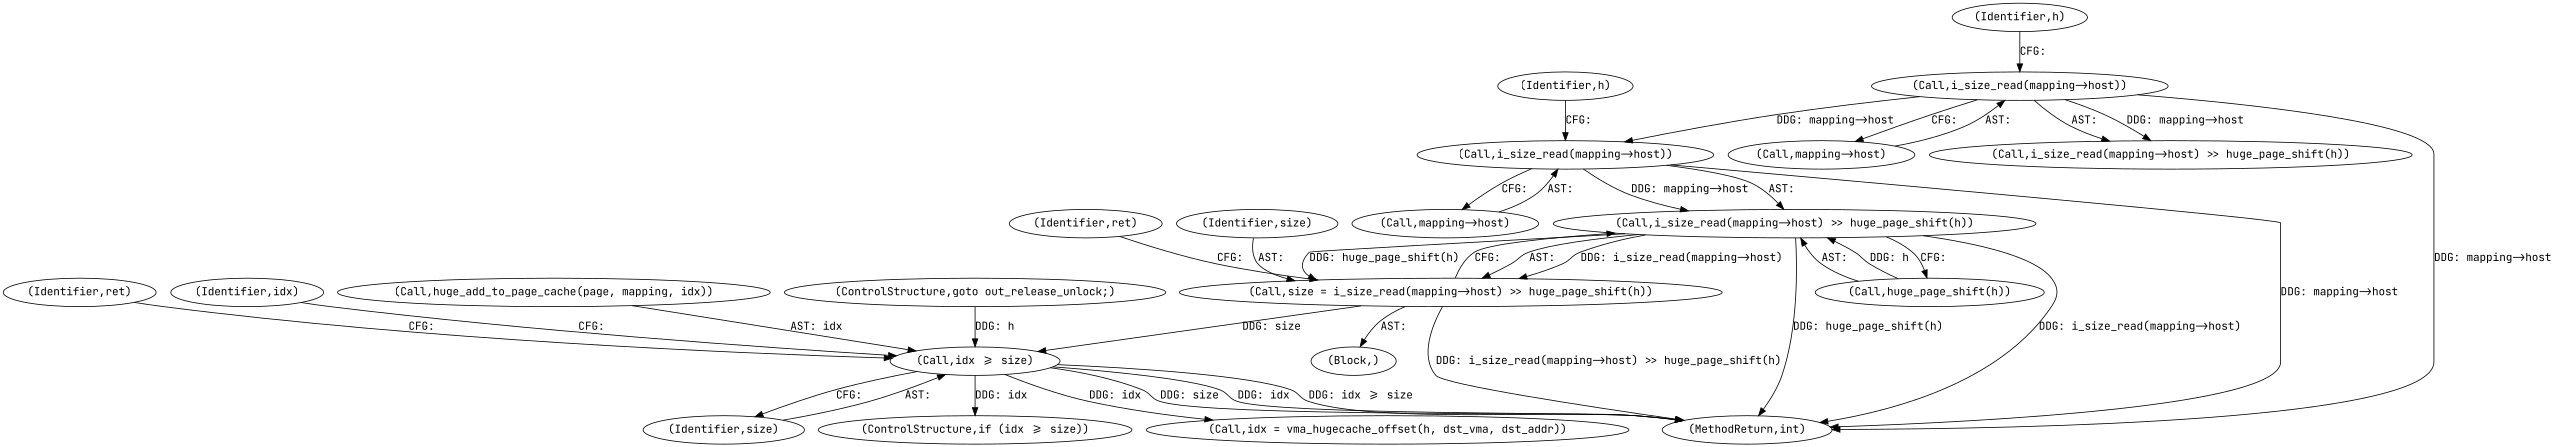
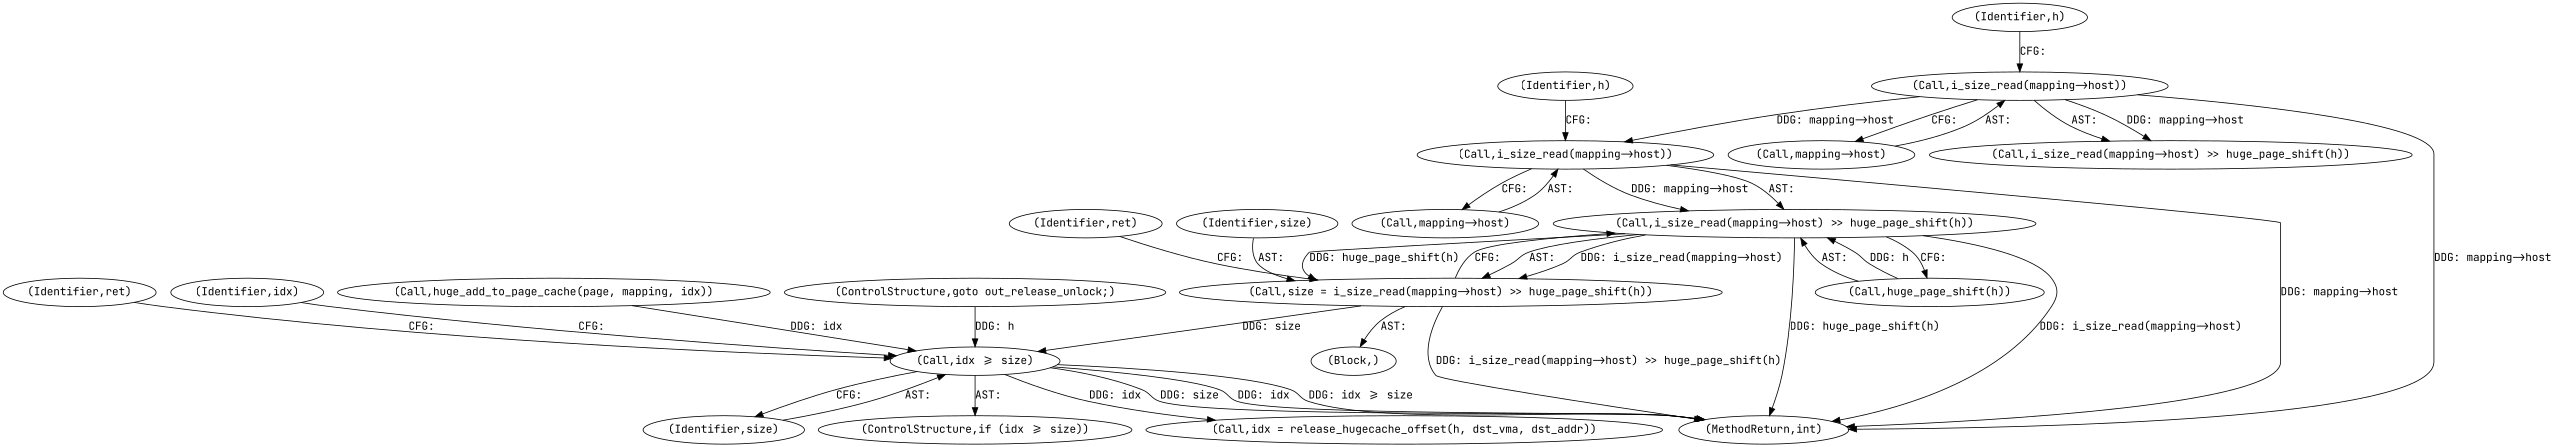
edge "(Call,huge_add_to_page_cache(page, mapping, idx))" -> "(Call,idx >= size)": label "AST: idx" -> "DDG: idx"
edge "(Call,idx >= size)" -> "(ControlStructure,if (idx >= size))": label "DDG: idx" -> "AST: "
node "(Call,idx = vma_hugecache_offset(h, dst_vma, dst_addr))": label "(Call,idx = vma_hugecache_offset(h, dst_vma, dst_addr))" -> "(Call,idx = release_hugecache_offset(h, dst_vma, dst_addr))"
